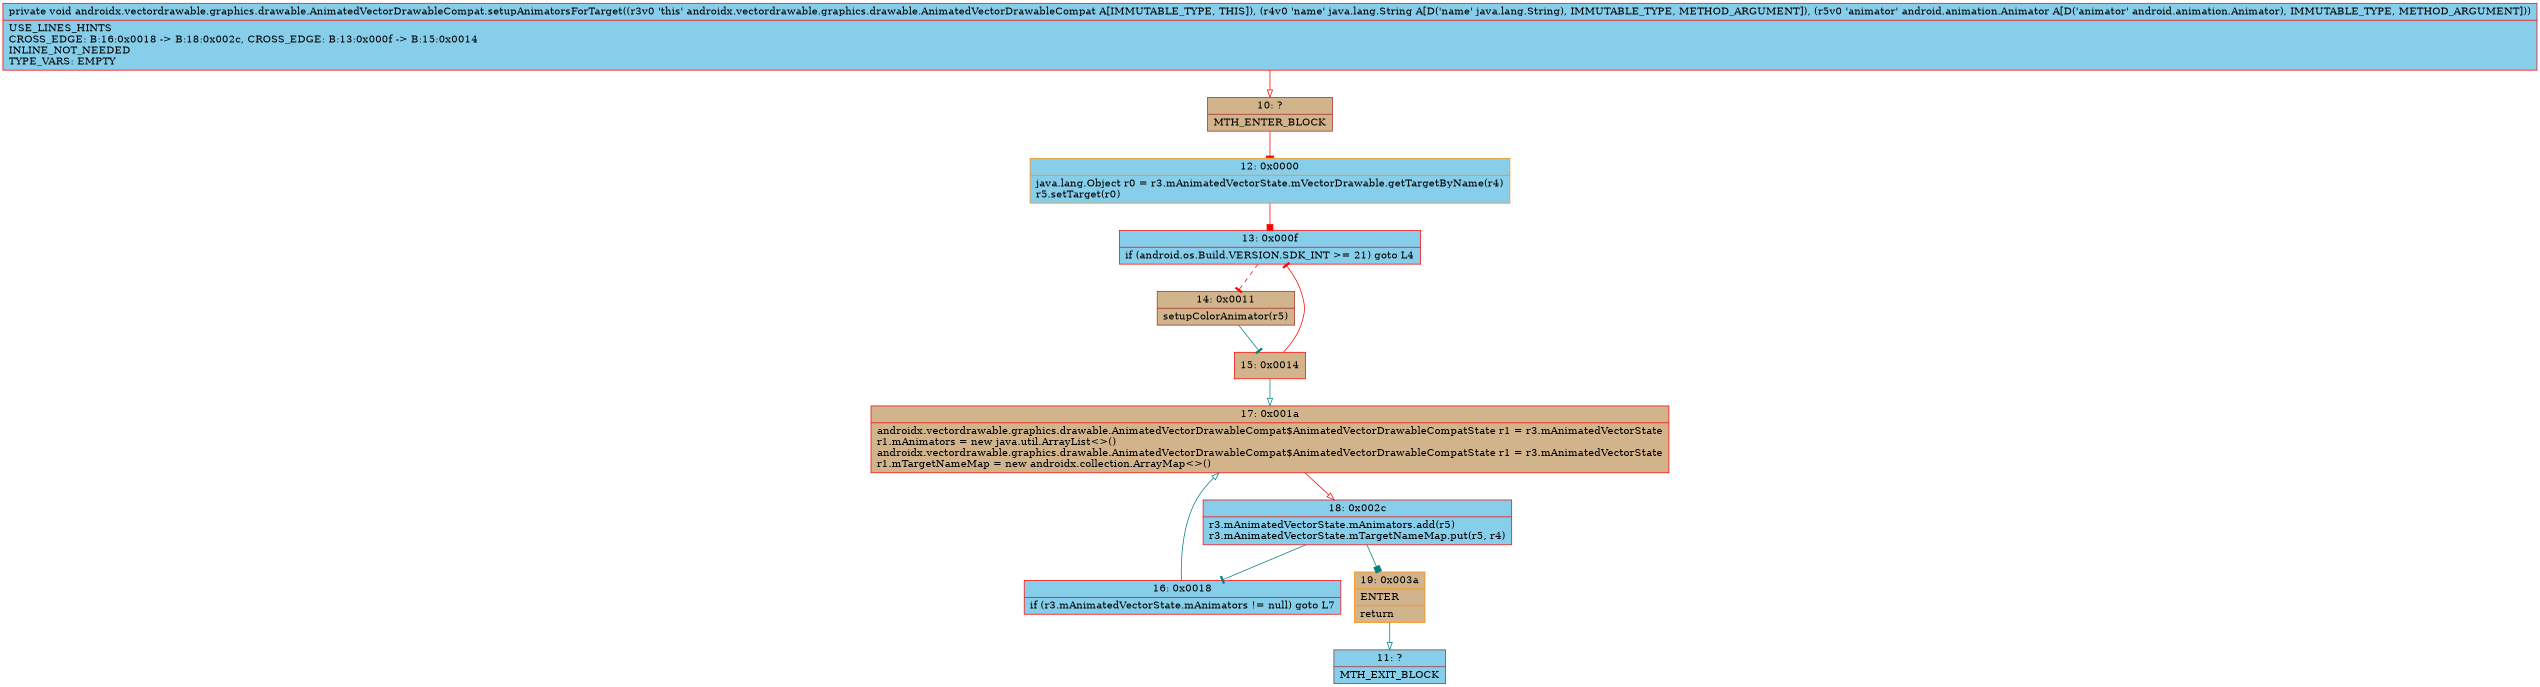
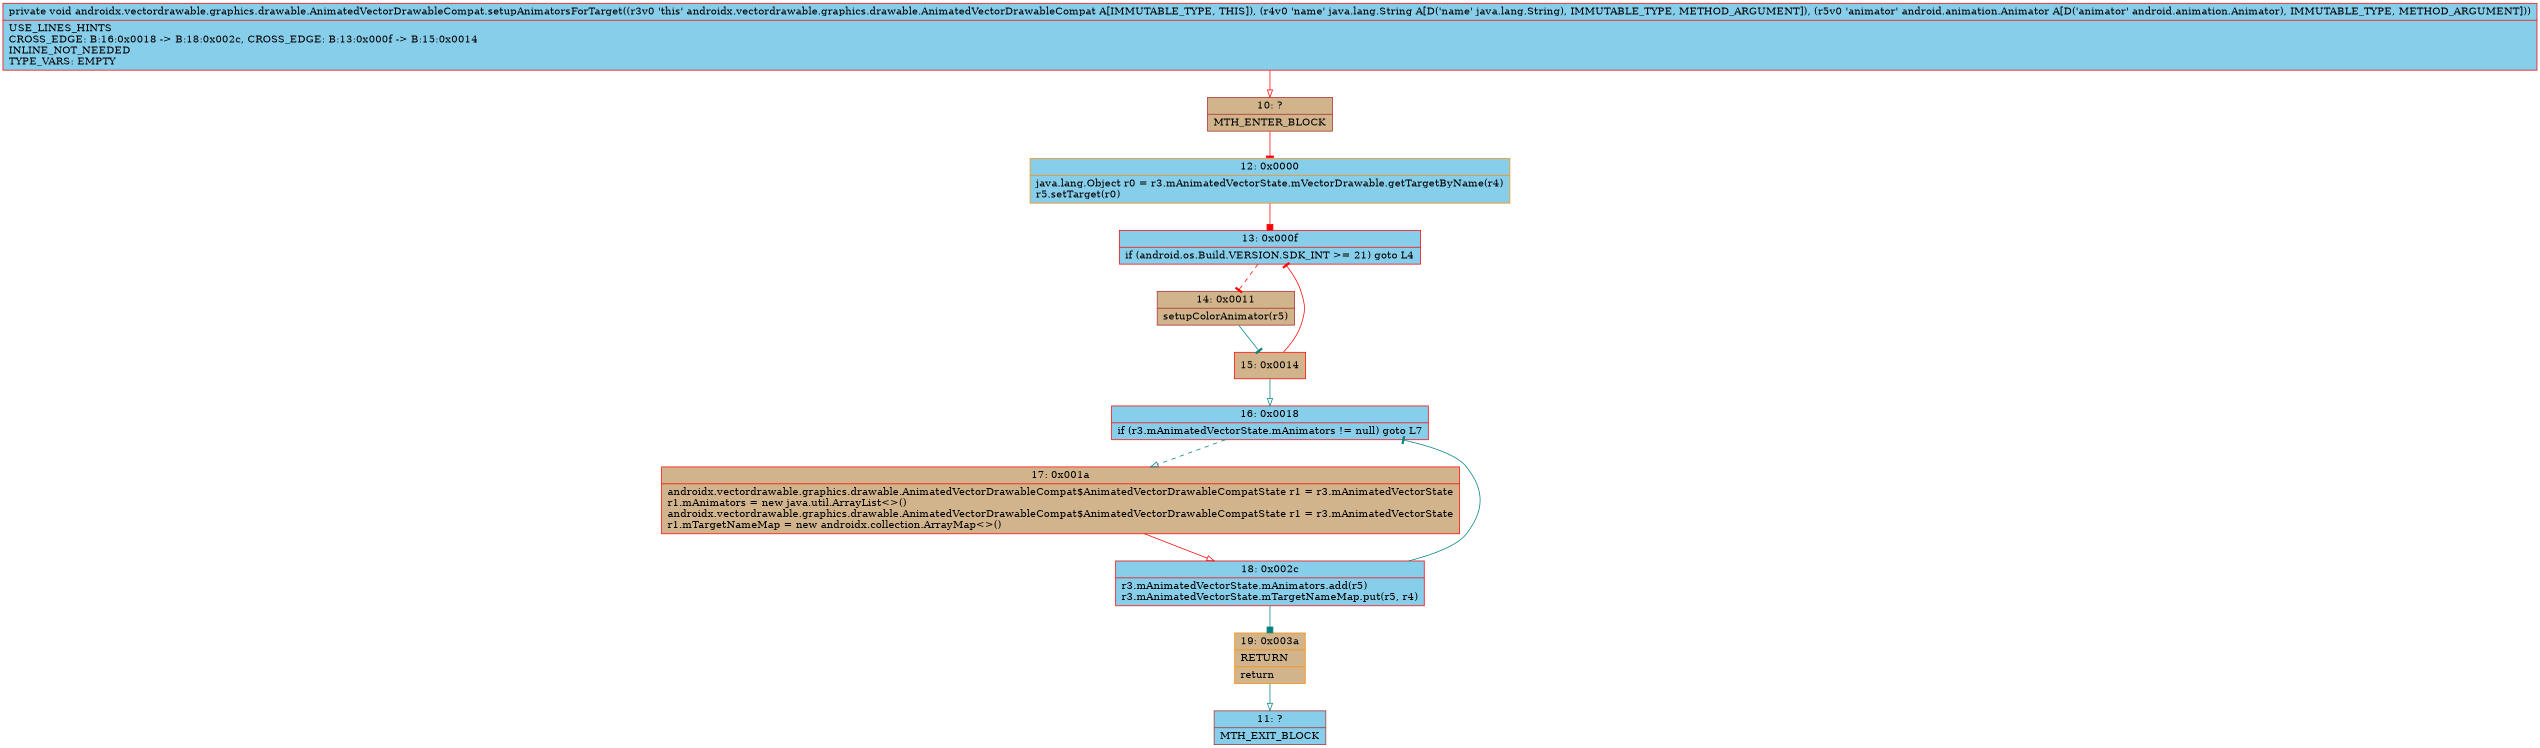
edge "15: 0x0014" -> "17: 0x001a": now "15: 0x0014" -> "16: 0x0018"
edge "16: 0x0018" -> "17: 0x001a": style solid -> dashed
node "19: 0x003a": text "ENTER" -> "RETURN"
